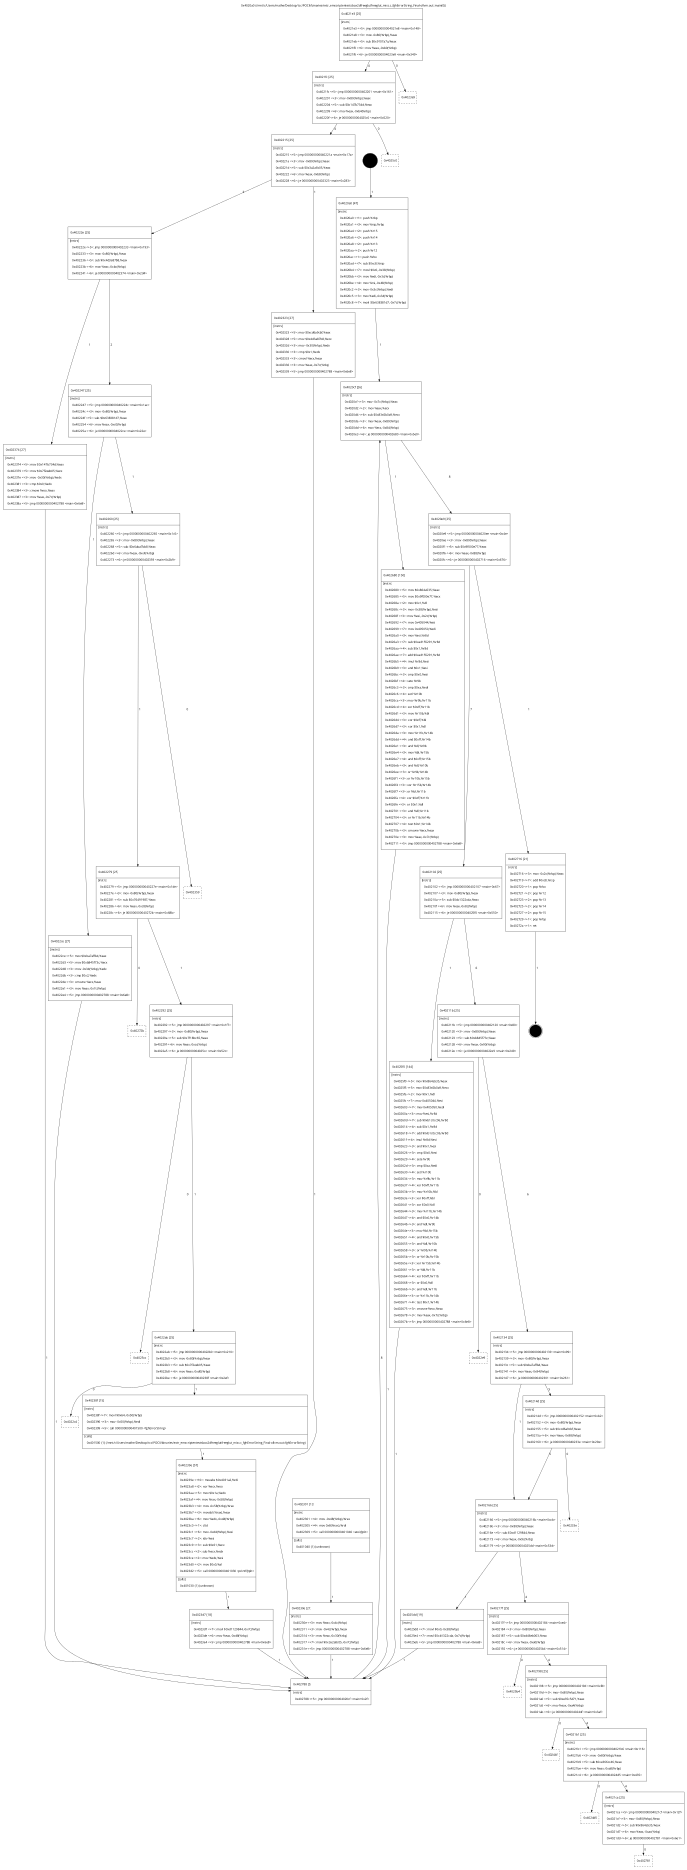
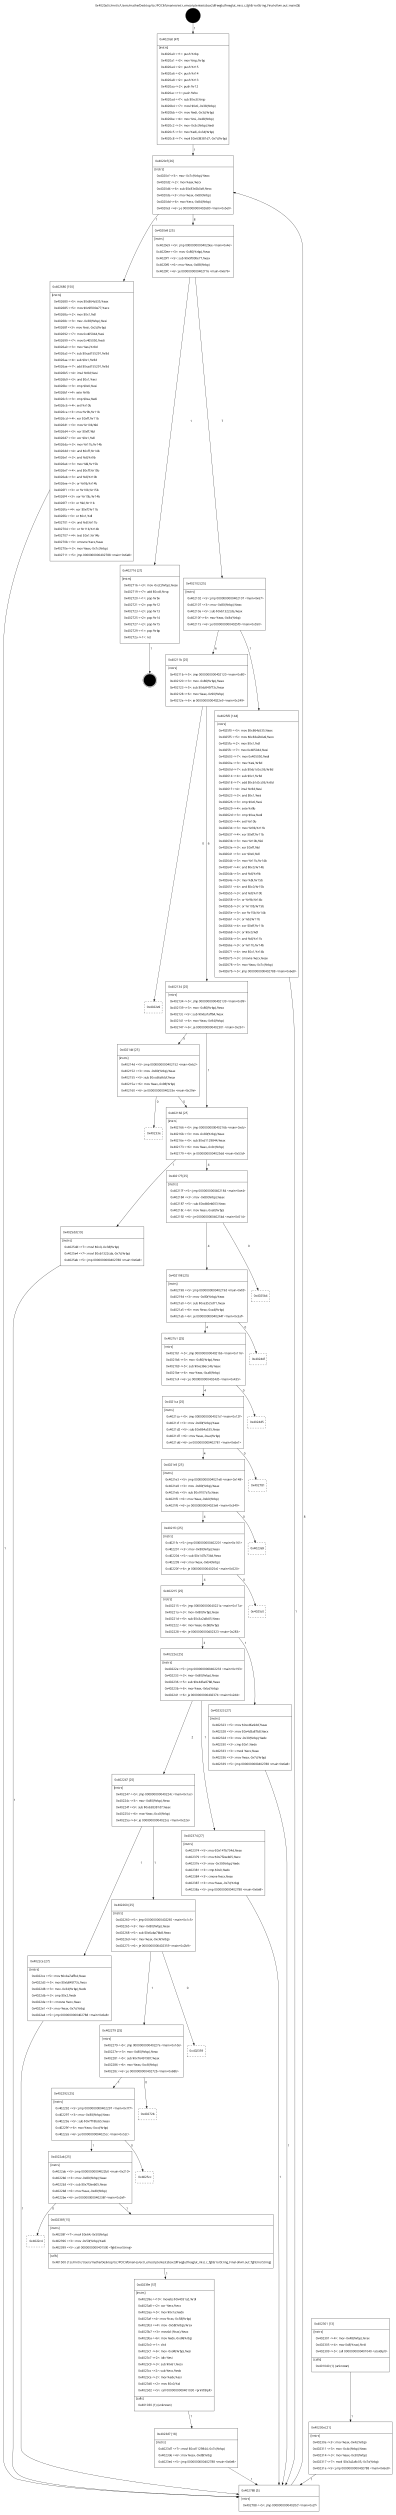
edge "0x4021ca [25]" -> "0x4021e3 [25]": added, label "4"
